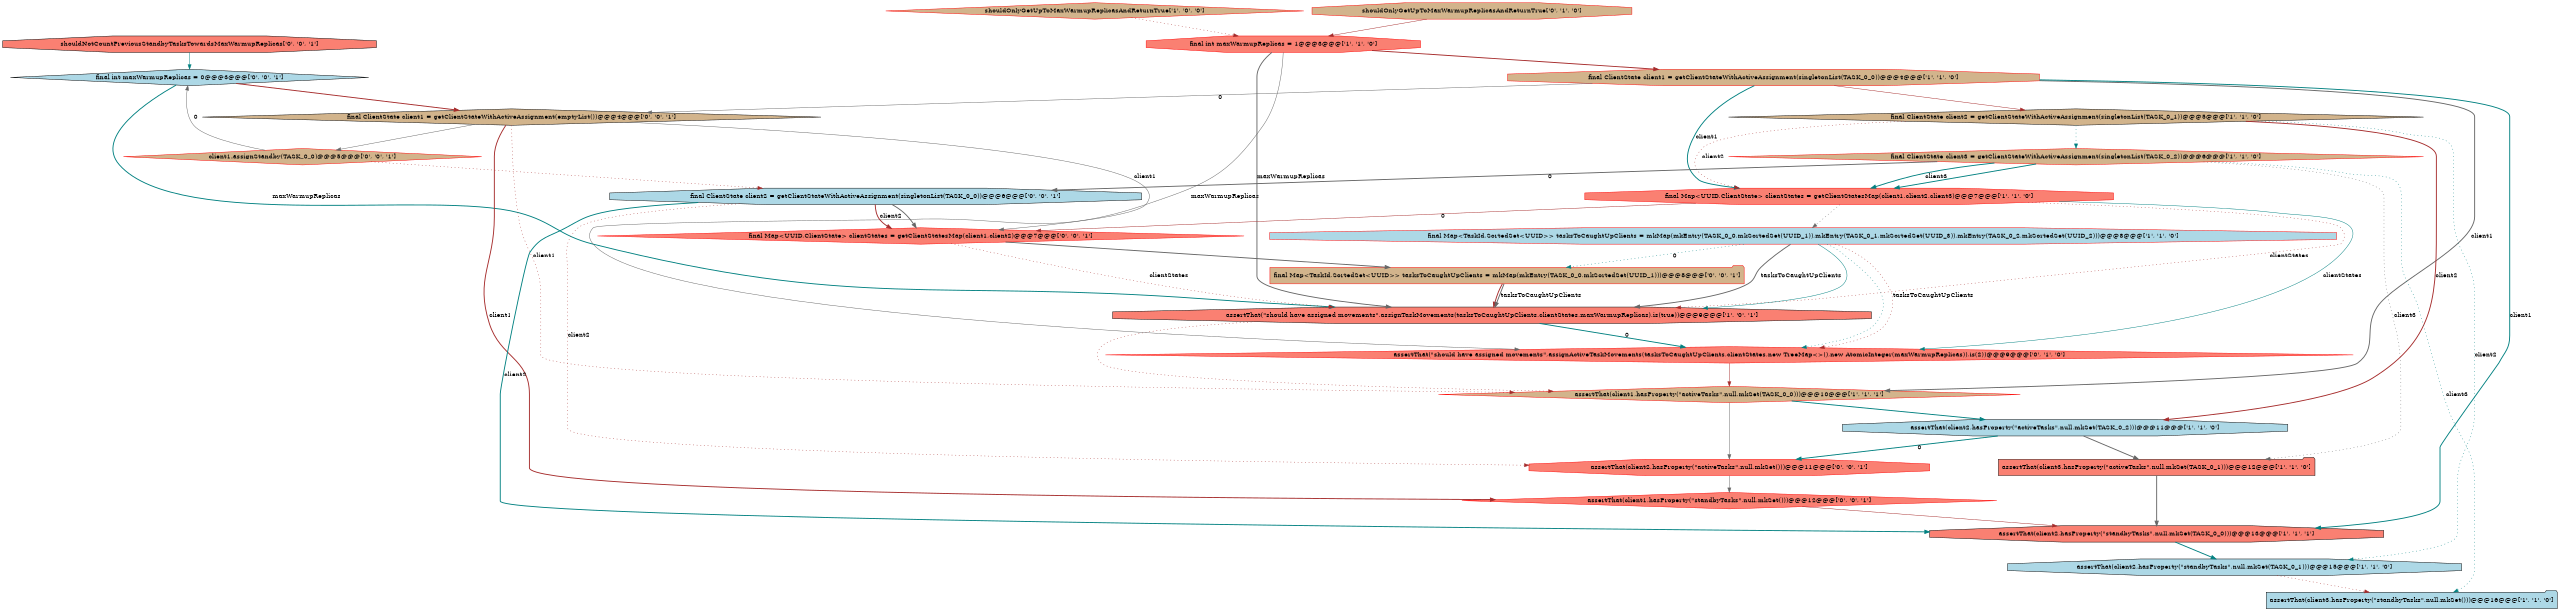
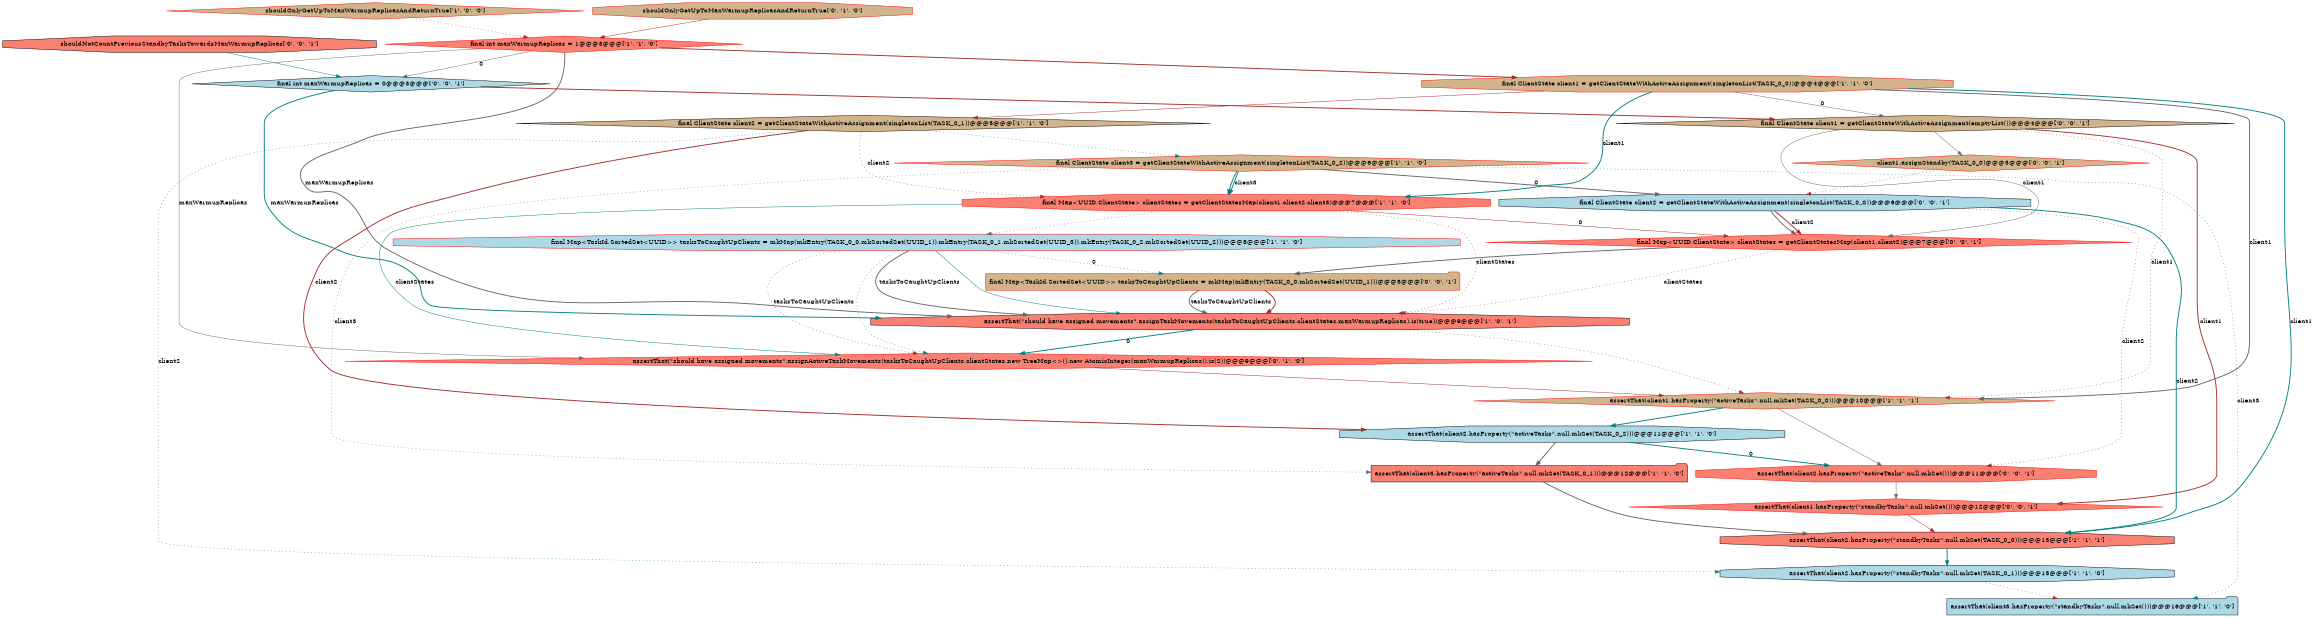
node "final int maxWarmupReplicas = 1@@@3@@@['1', '1', '0']": shape octagon -> diamond
edge "client1.assignStandby(TASK_0_0)@@@5@@@['0', '0', '1']" -> "final int maxWarmupReplicas = 0@@@3@@@['0', '0', '1']": now "final int maxWarmupReplicas = 1@@@3@@@['1', '1', '0']" -> "final int maxWarmupReplicas = 0@@@3@@@['0', '0', '1']"
